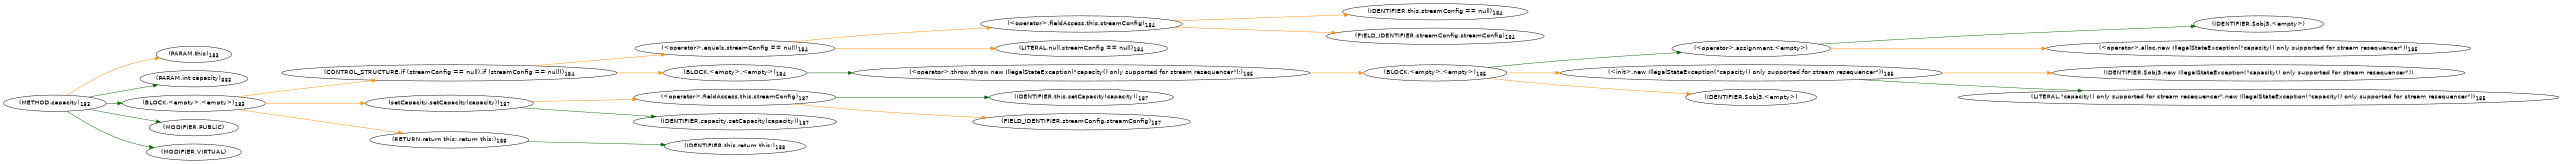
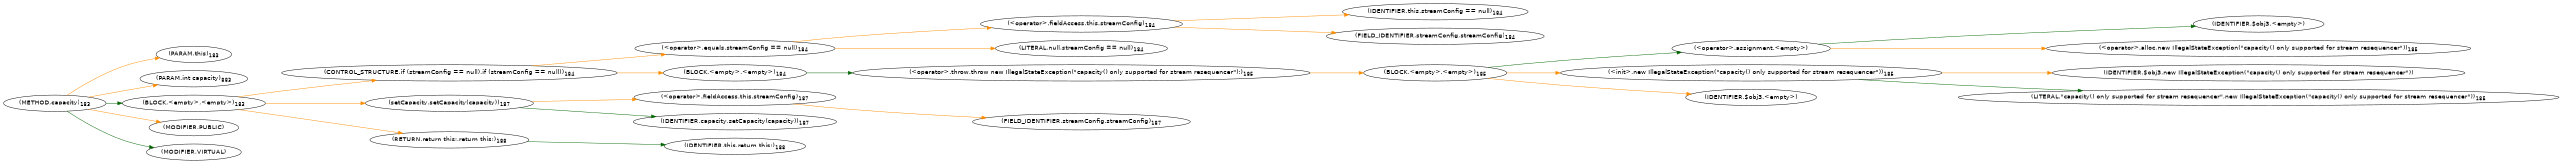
edge "(METHOD,capacity)" -> "(PARAM,int capacity)": color darkgreen -> darkorange
node "(IDENTIFIER,this,setCapacity(capacity))": removed
edge "(METHOD,capacity)" -> "(MODIFIER,PUBLIC)": color darkgreen -> darkorange
